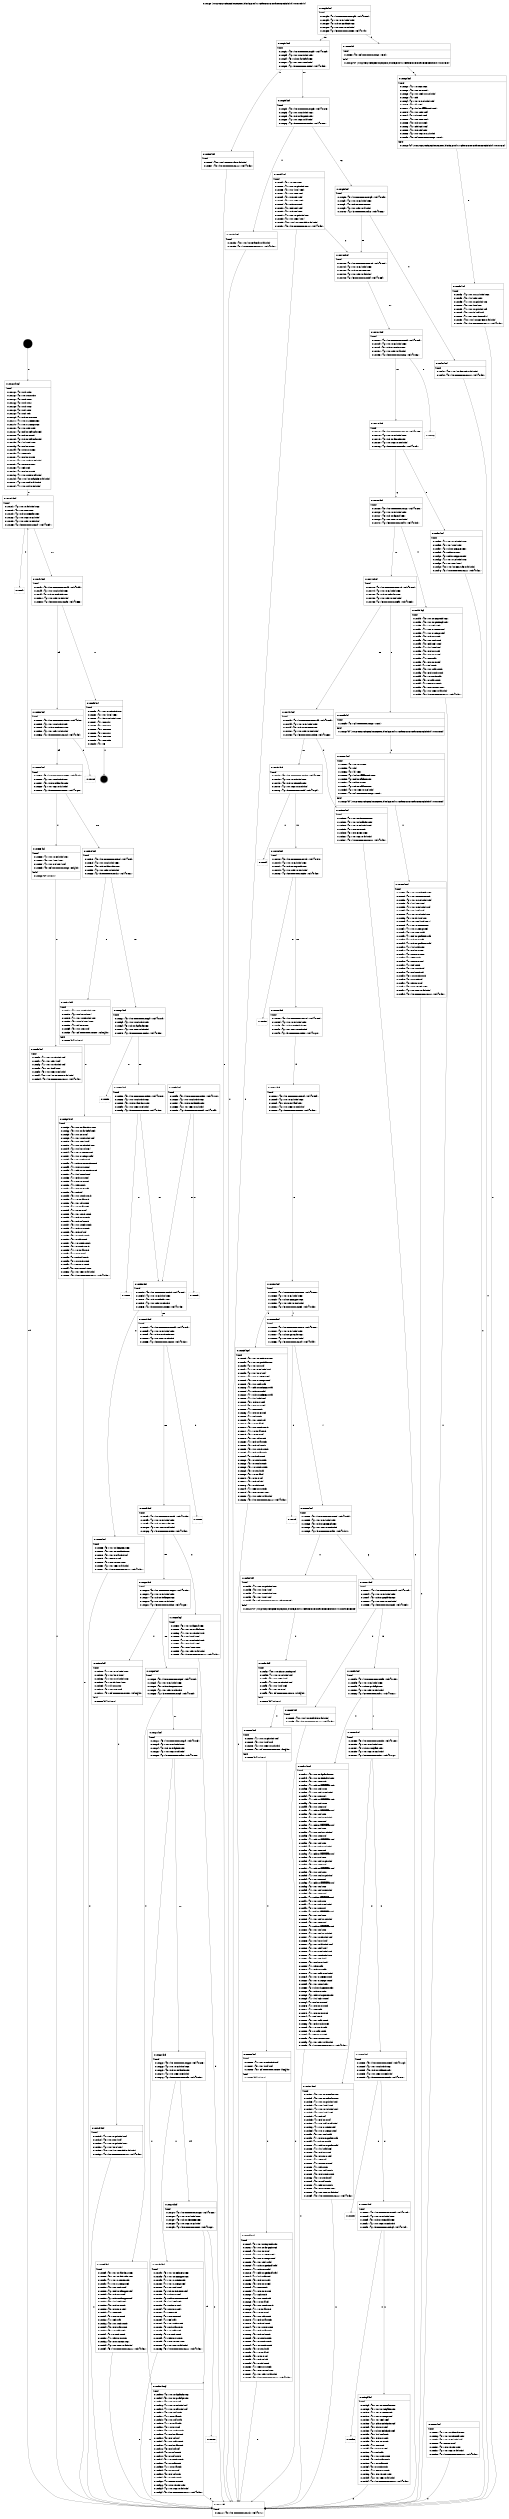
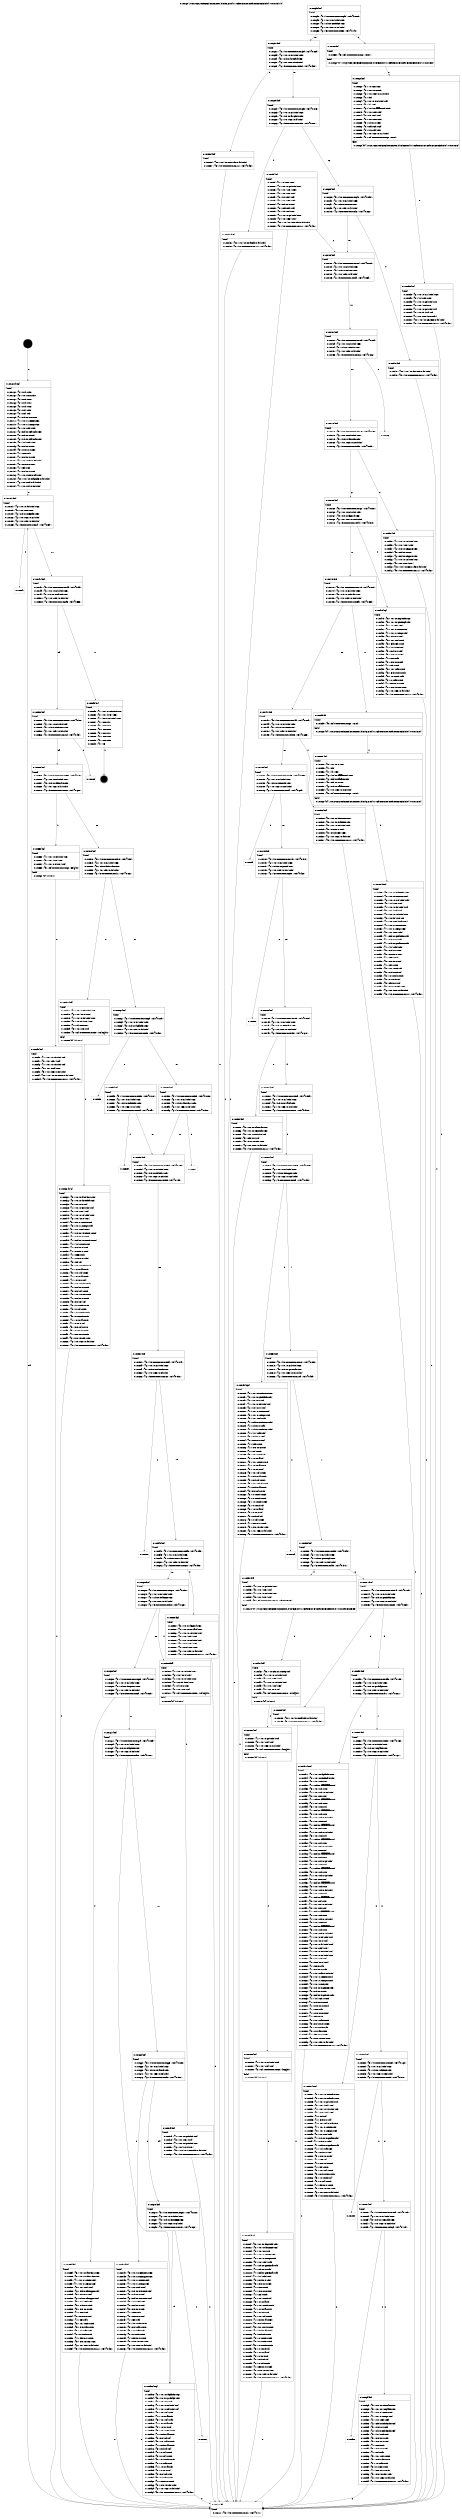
edge "0x4017e8 [28]" -> "0x401aa1 [30]": added, label "1"
node "0x401c3e [30]": removed
